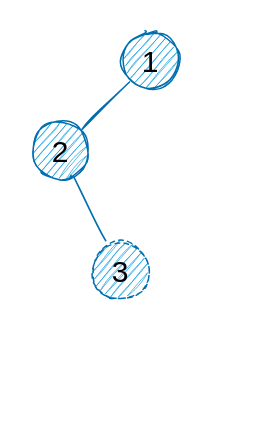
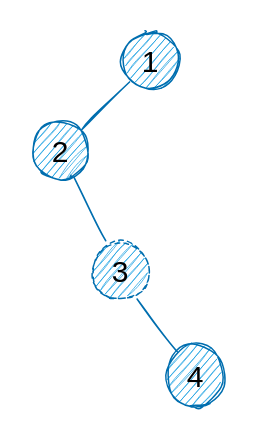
edge "3" -- "4": added
node "4": added
